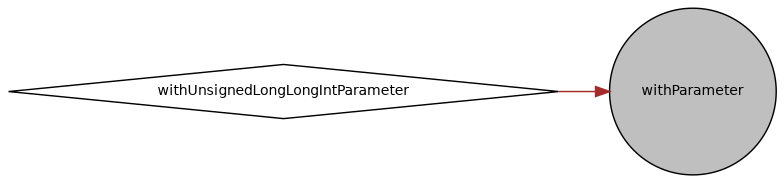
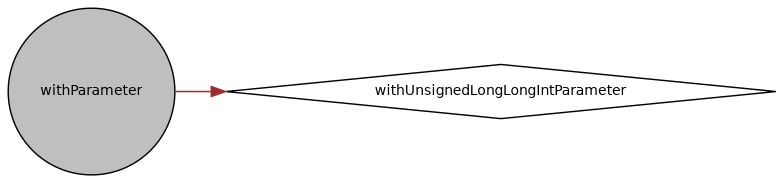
edge "withUnsignedLongLongIntParameter" -> "withParameter": reversed
